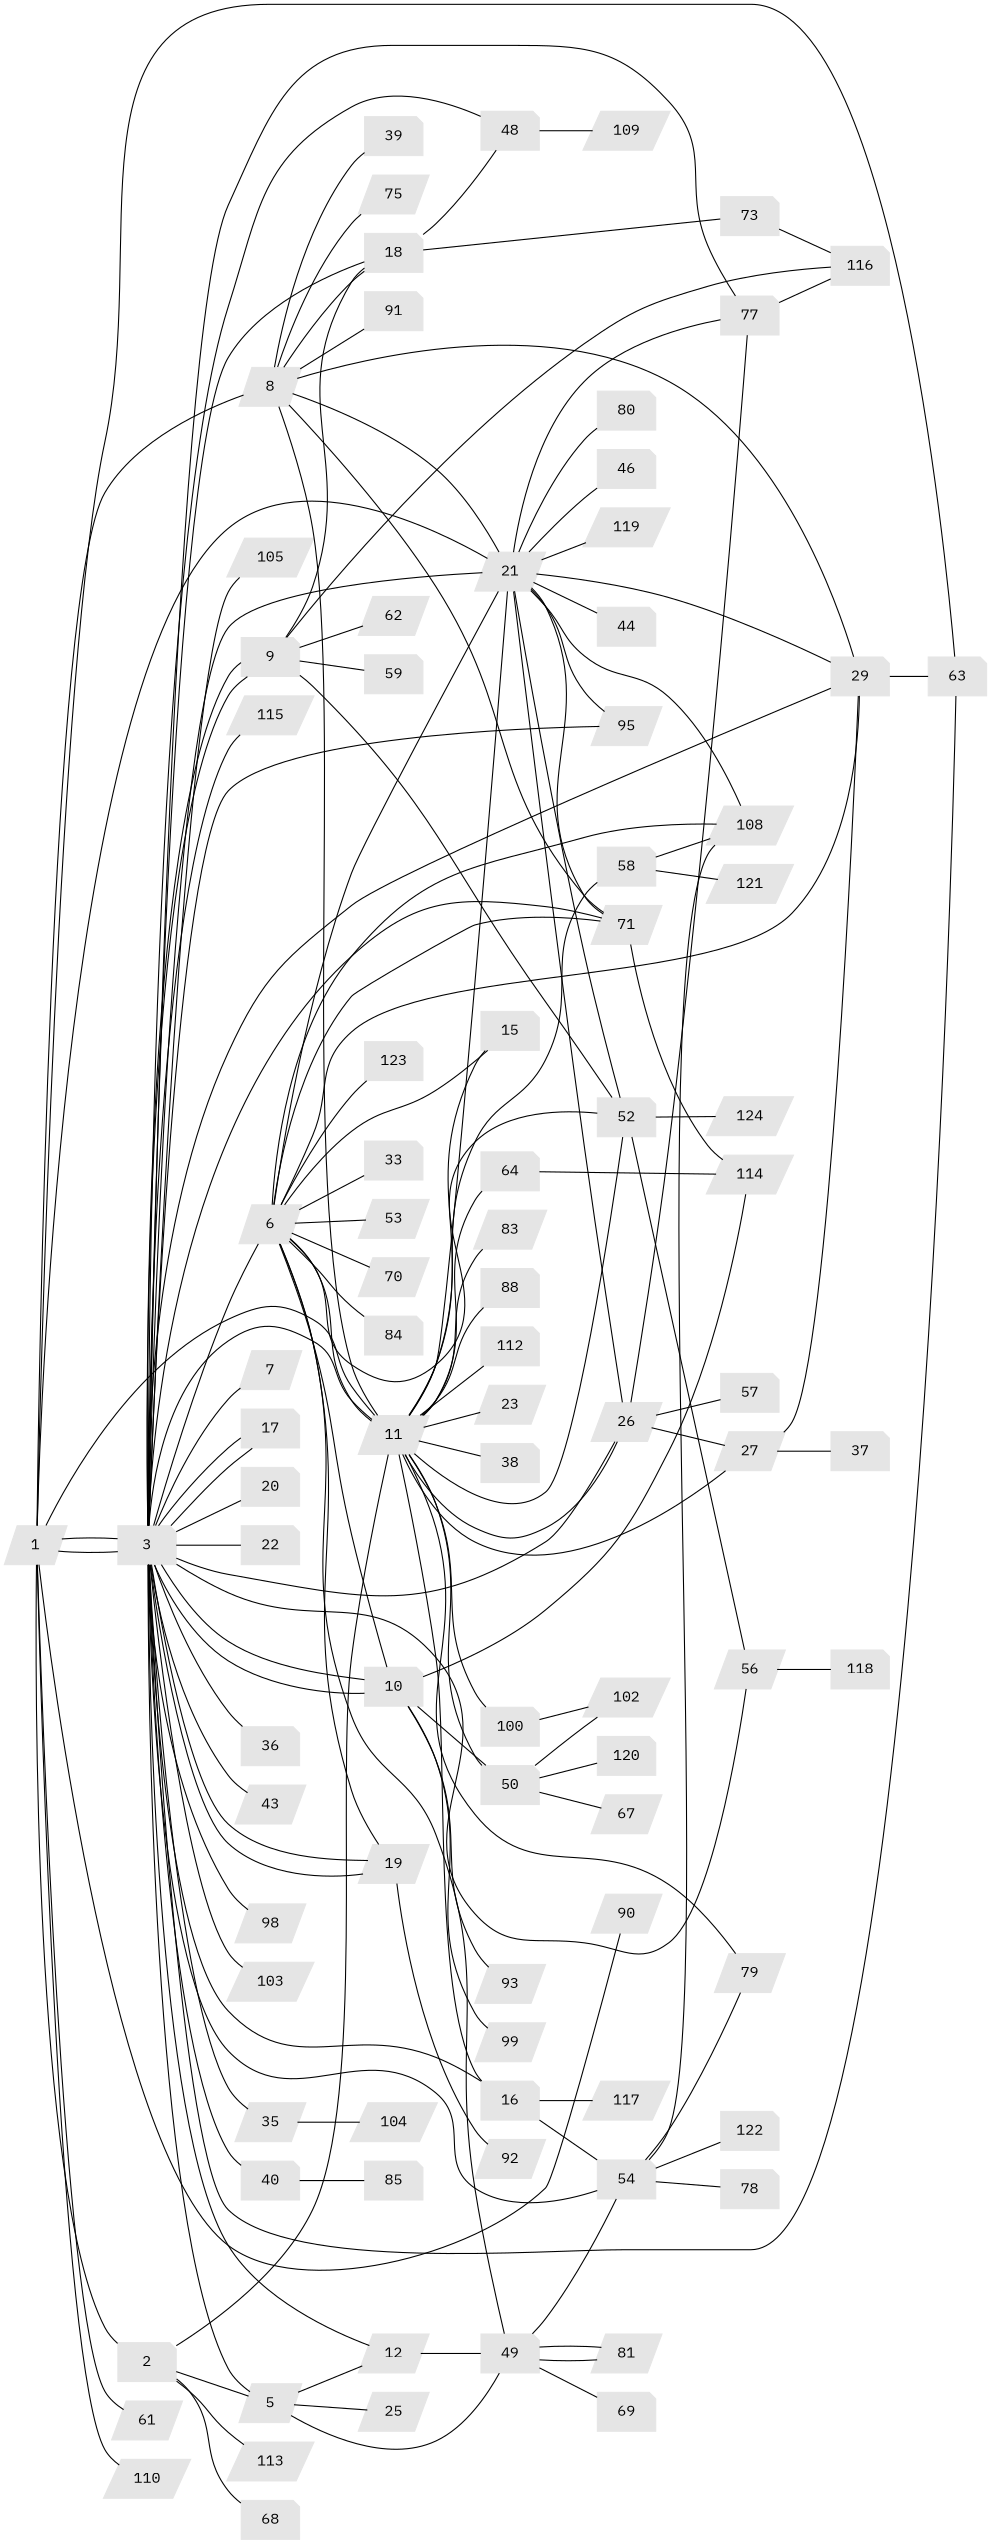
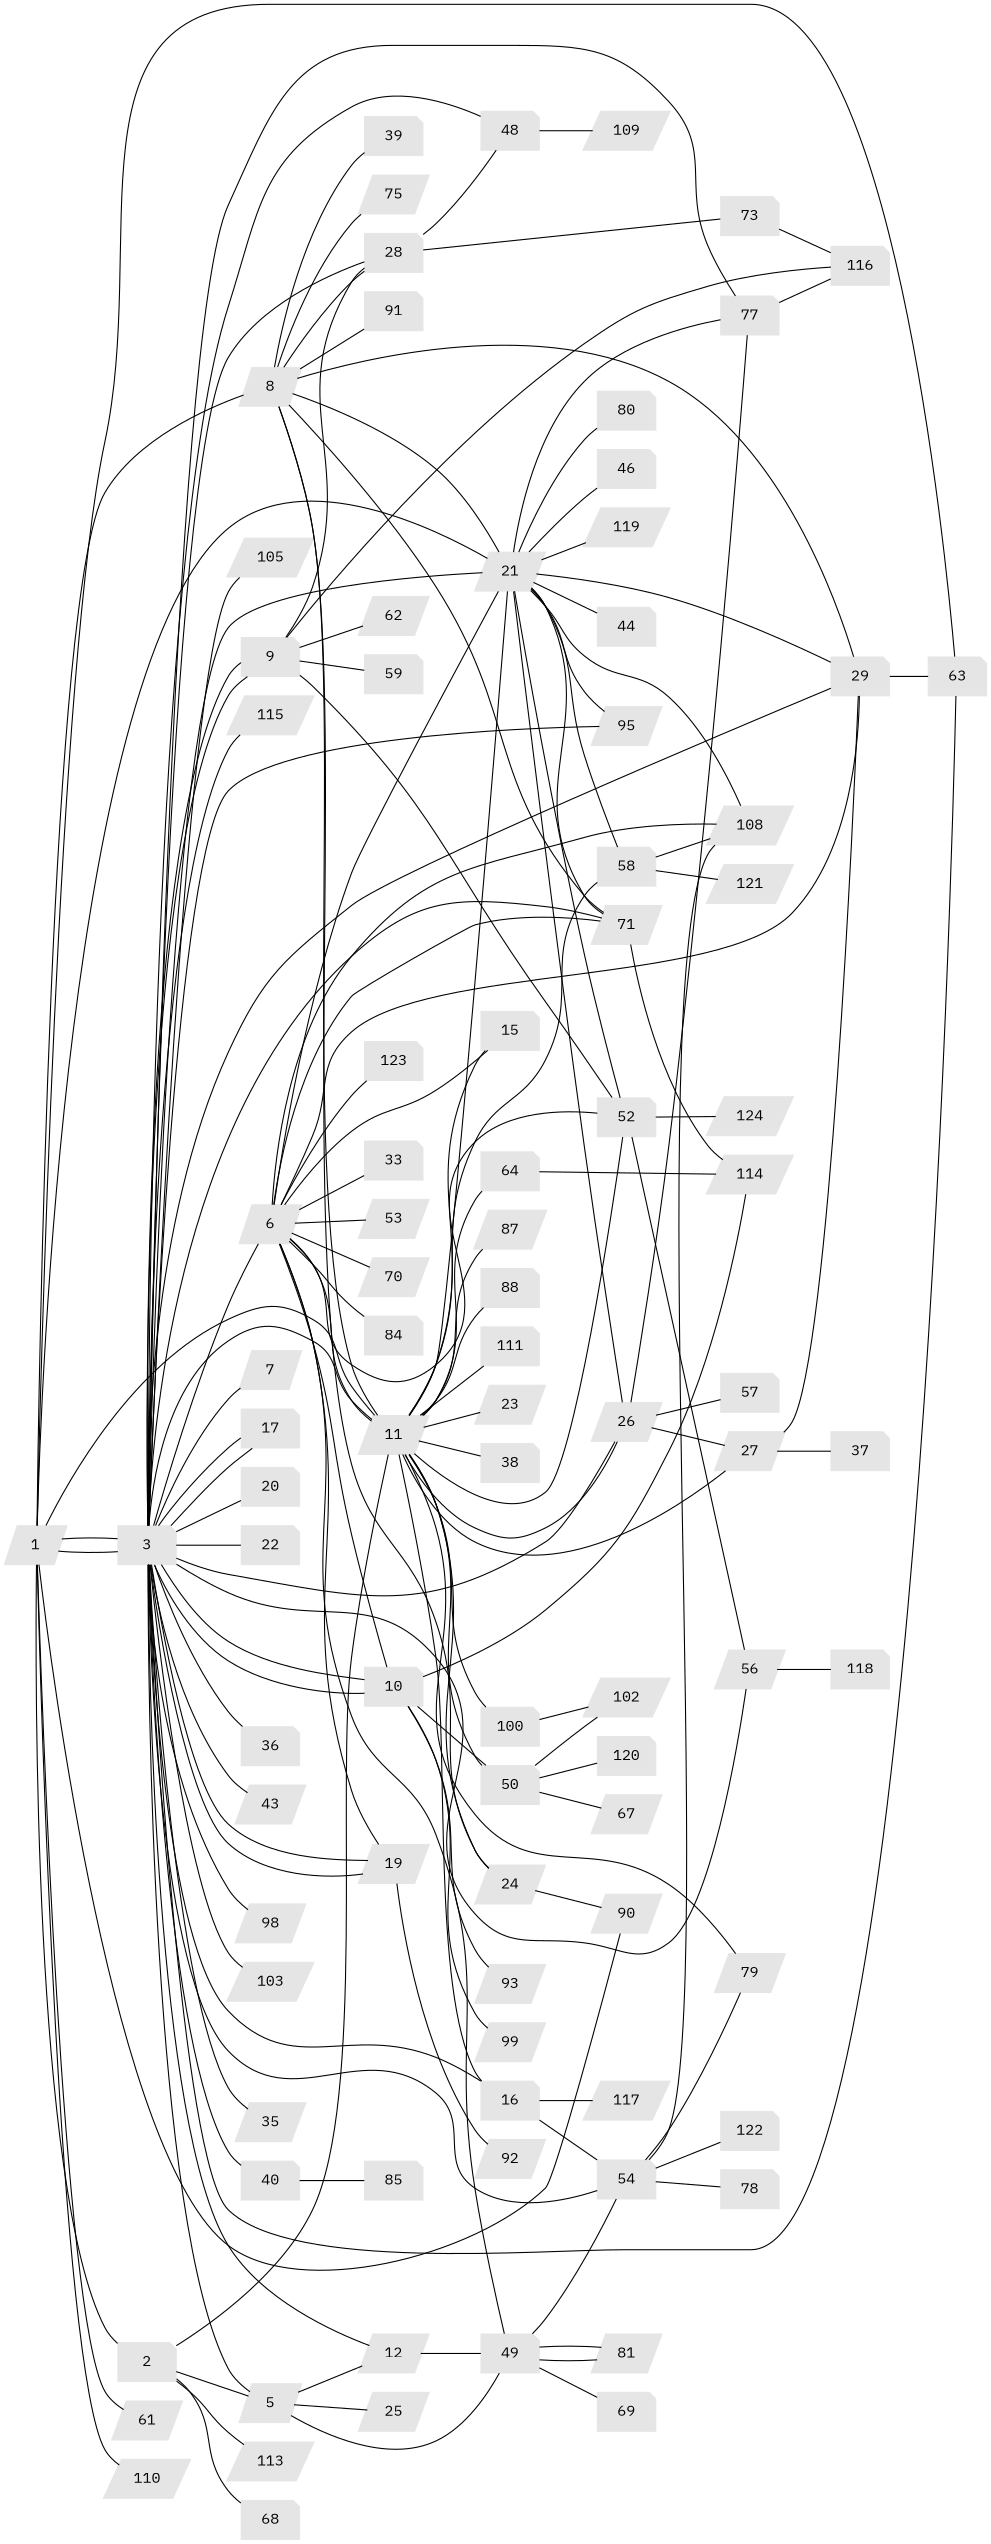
node "18": label "18" -> "28"
edge "21" -- "58": added
node "83": label "83" -> "87"
node "112": label "112" -> "111"
node "24": added
node "104": removed
